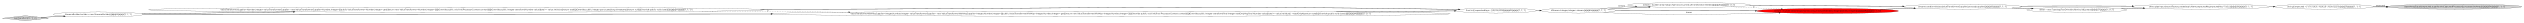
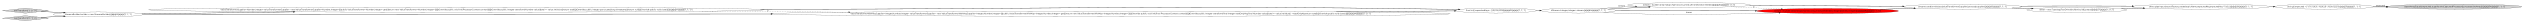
node "testTransform['1', '0', '0']": added
